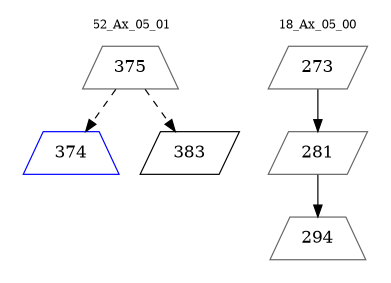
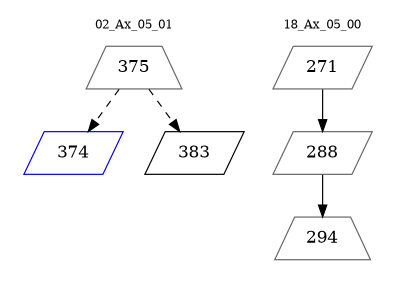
cluster "52_Ax_05_01": label "52_Ax_05_01" -> "02_Ax_05_01"
node "273": label "273" -> "271"
node "374": shape trapezium -> parallelogram
node "281": label "281" -> "288"
